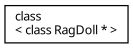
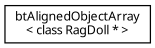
node "class < class RagDoll * >": label "class < class RagDoll * >" -> "btAlignedObjectArray < class RagDoll * >"
